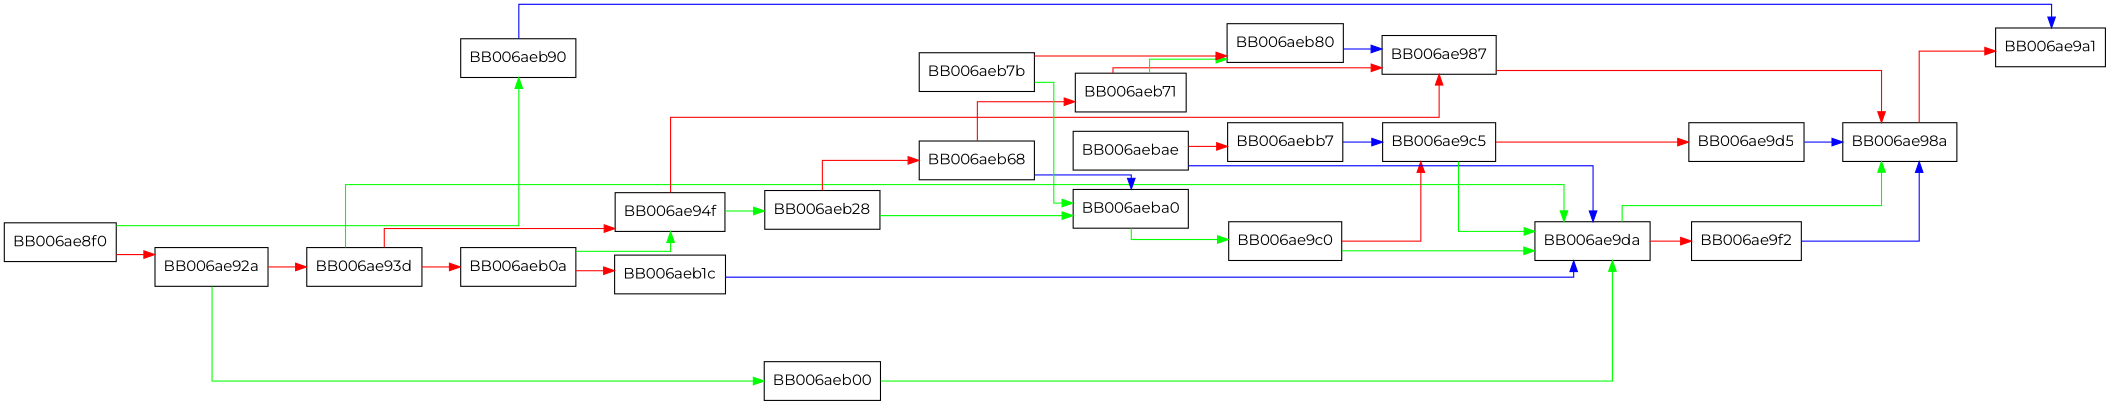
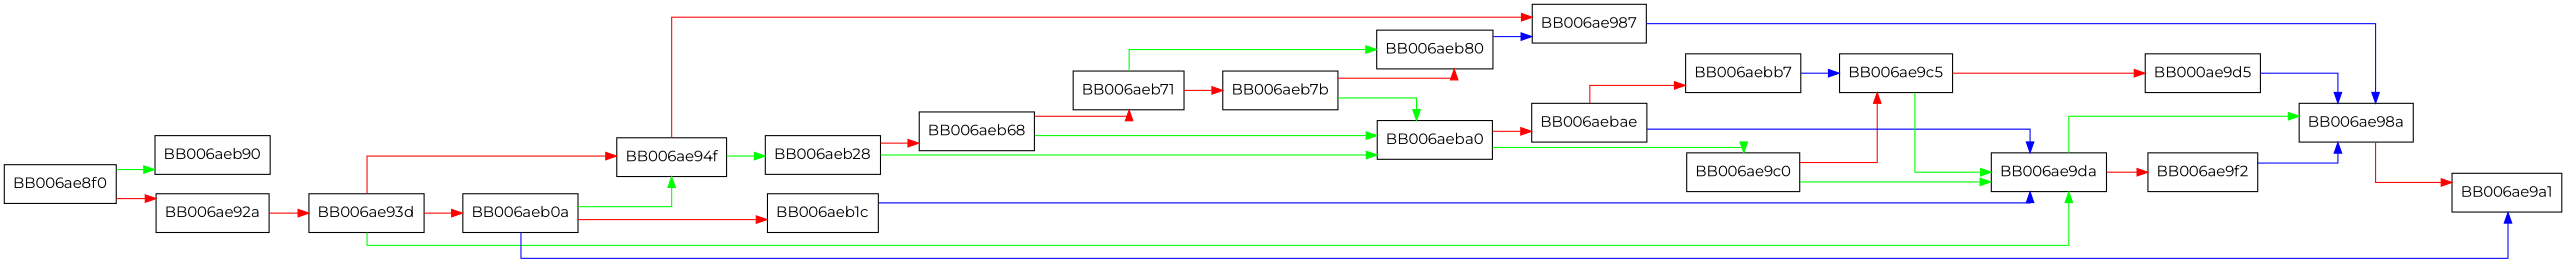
edge "BB006aeb90" -> "BB006ae9a1": now "BB006aeb0a" -> "BB006ae9a1"
edge "BB006aeb71" -> "BB006ae987": now "BB006aeb71" -> "BB006aeb7b"
edge "BB006ae987" -> "BB006ae98a": color red -> blue
edge "BB006aeba0" -> "BB006aebae": added
node "BB006ae9d5": label "BB006ae9d5" -> "BB000ae9d5"
edge "BB006aeb68" -> "BB006aeba0": color blue -> green
node "BB006aeb00": removed
